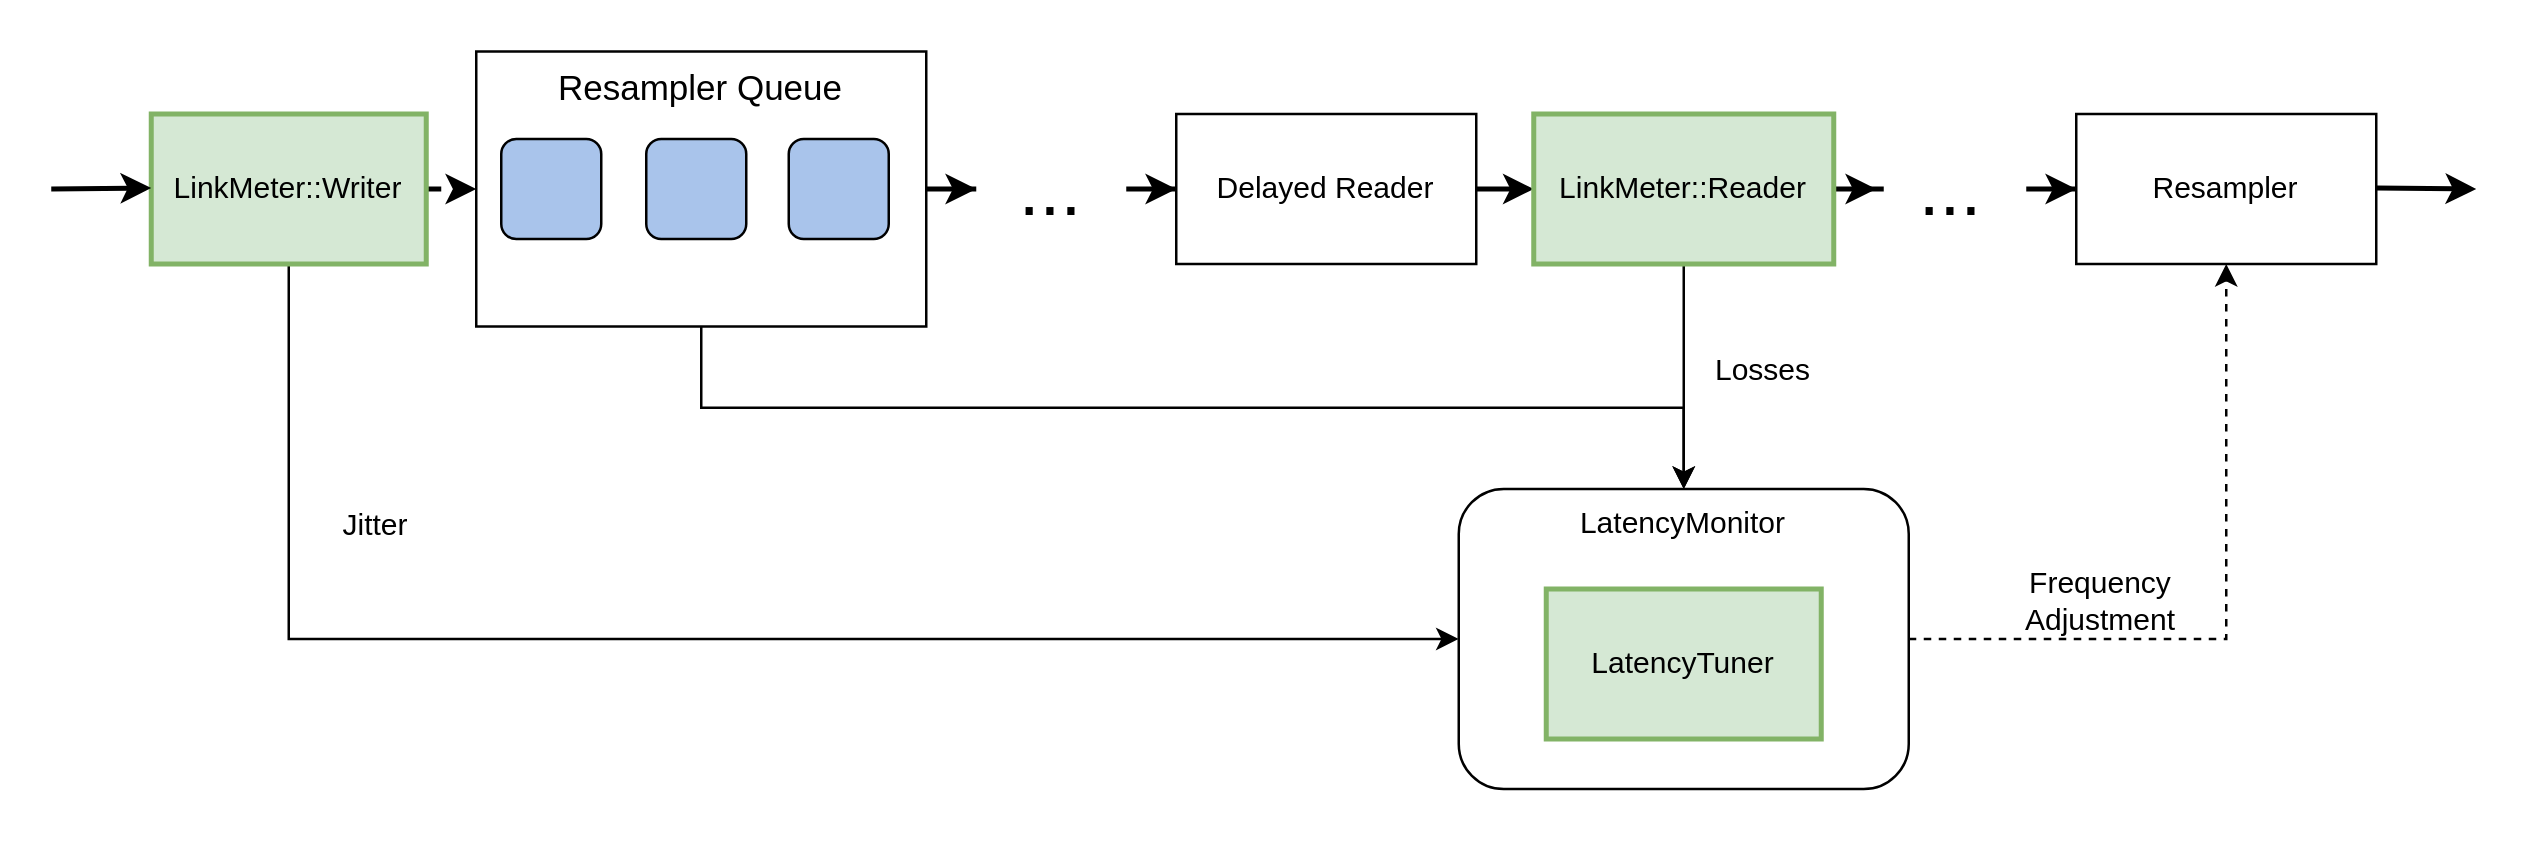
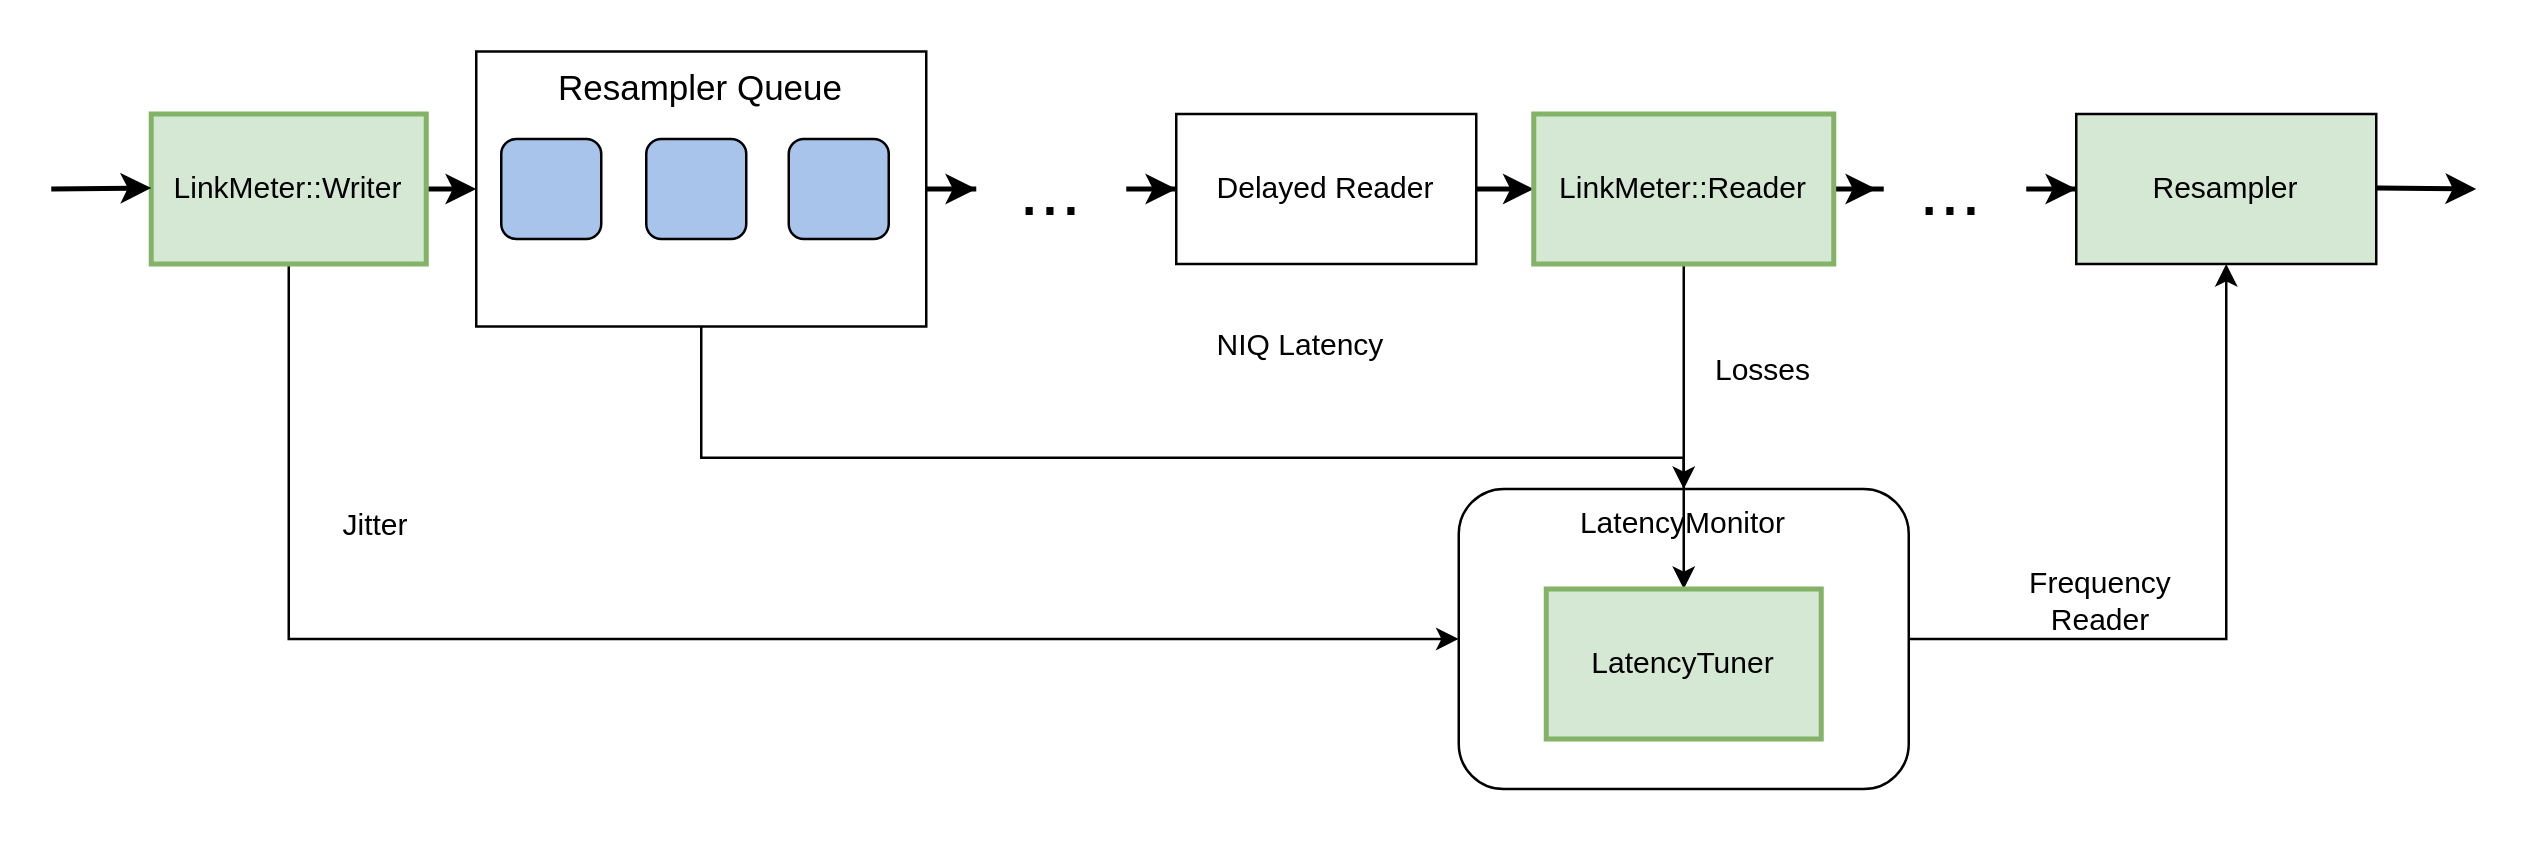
edge "LinkMeter::Writer" -> "Resampler Queue": style dashed -> solid
node "Resampler": fillcolor #ffffff -> #d5e8d4
node "NIQ Latency": added
edge "Resampler Queue" -> "LatencyMonitor": now "Resampler Queue" -> "LatencyTuner"
node "Frequency Adjustment": label "Frequency Adjustment" -> "Frequency Reader"
edge "LatencyMonitor" -> "Resampler": style dashed -> solid
